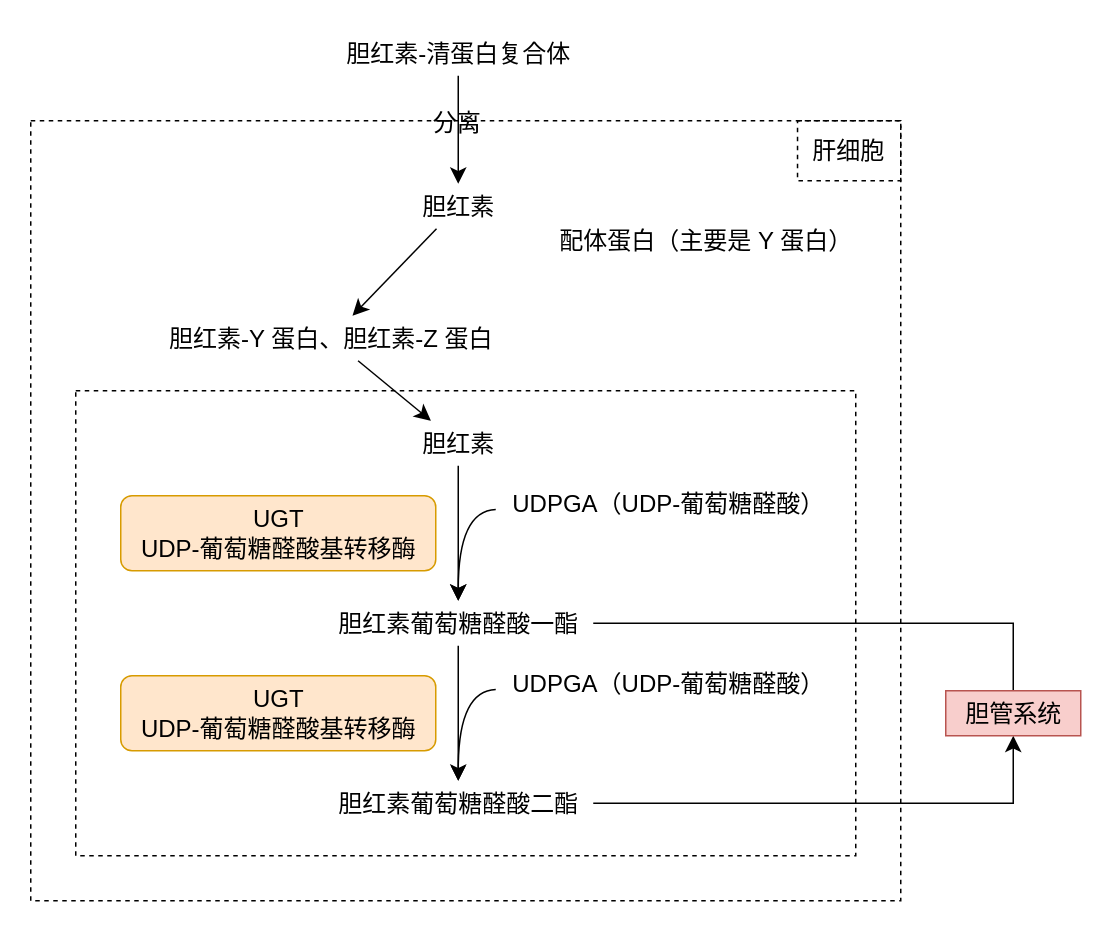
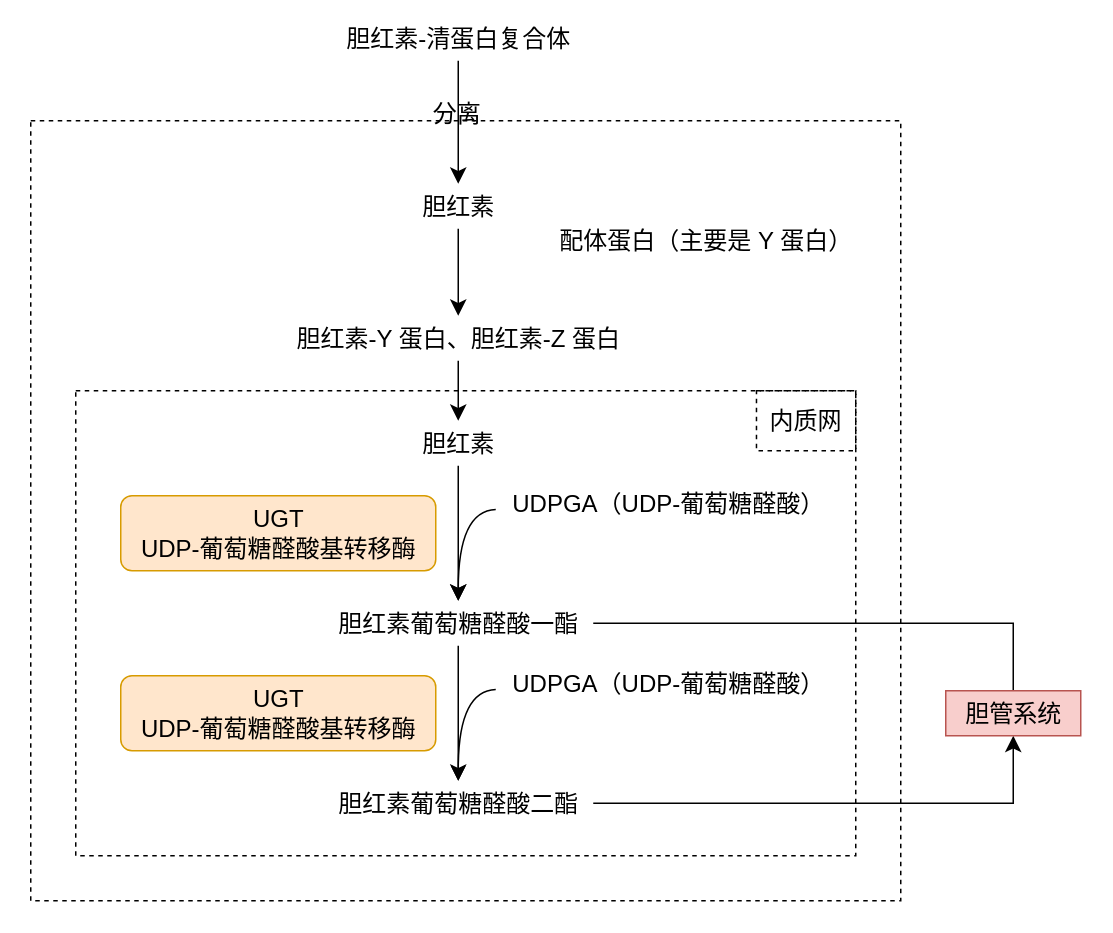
node "胆红素-清蛋白复合体": moved (458, 53) -> (458, 38)
node "肝细胞": removed
node "胆红素-Y 蛋白、胆红素-Z 蛋白": moved (331, 338) -> (458, 338)
node "内质网": added
